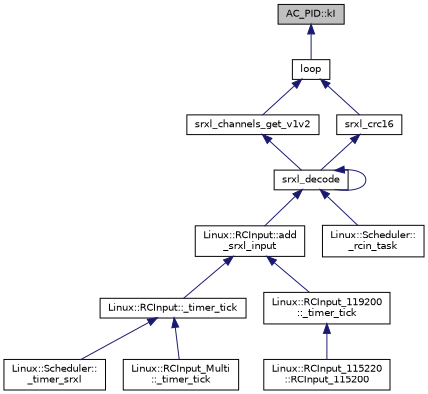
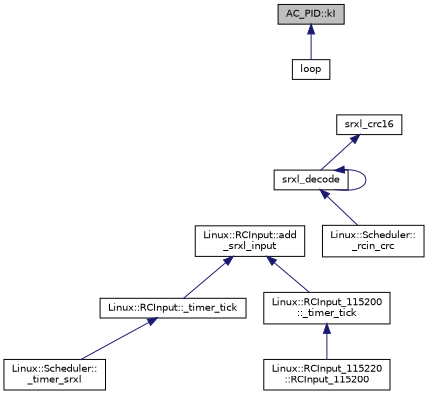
edge "srxl_crc16" -> "loop": removed
node "srxl_channels_get_v1v2": removed
edge "Linux::RCInput::add _srxl_input" -> "srxl_decode": removed
node "Linux::Scheduler:: _rcin_task": label "Linux::Scheduler:: _rcin_task" -> "Linux::Scheduler:: _rcin_crc"
node "Linux::RCInput_119200 ::_timer_tick": label "Linux::RCInput_119200 ::_timer_tick" -> "Linux::RCInput_115200 ::_timer_tick"
node "Linux::RCInput_Multi ::_timer_tick": removed
